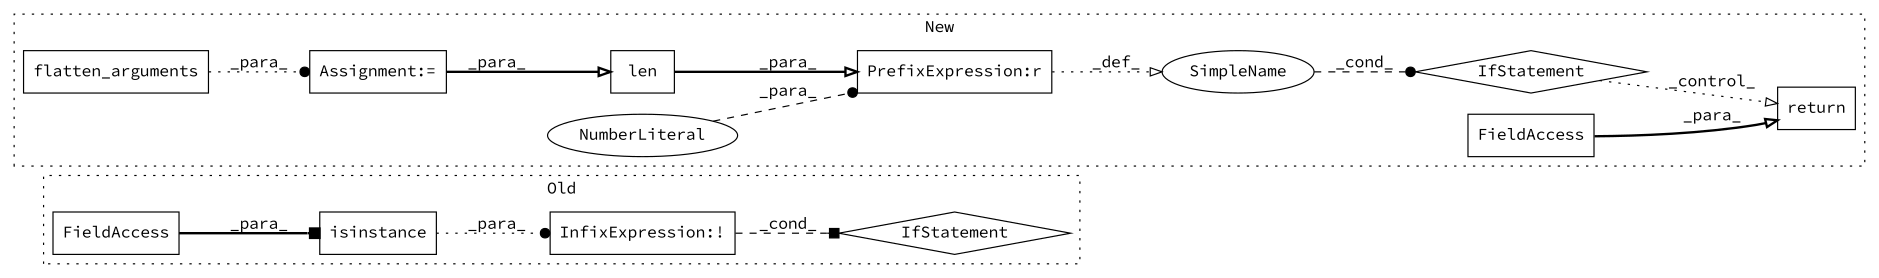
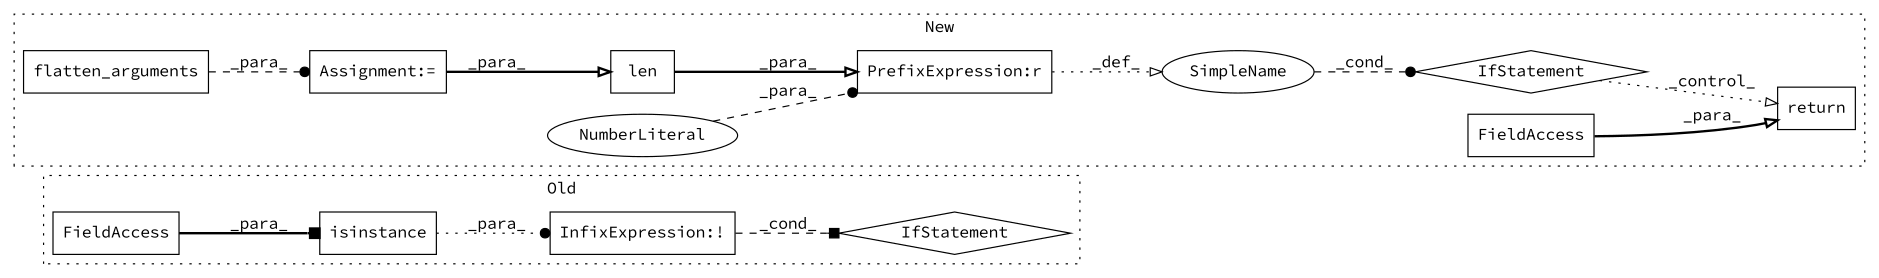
edge "flatten_arguments" -> "Assignment:=": style dotted -> dashed
